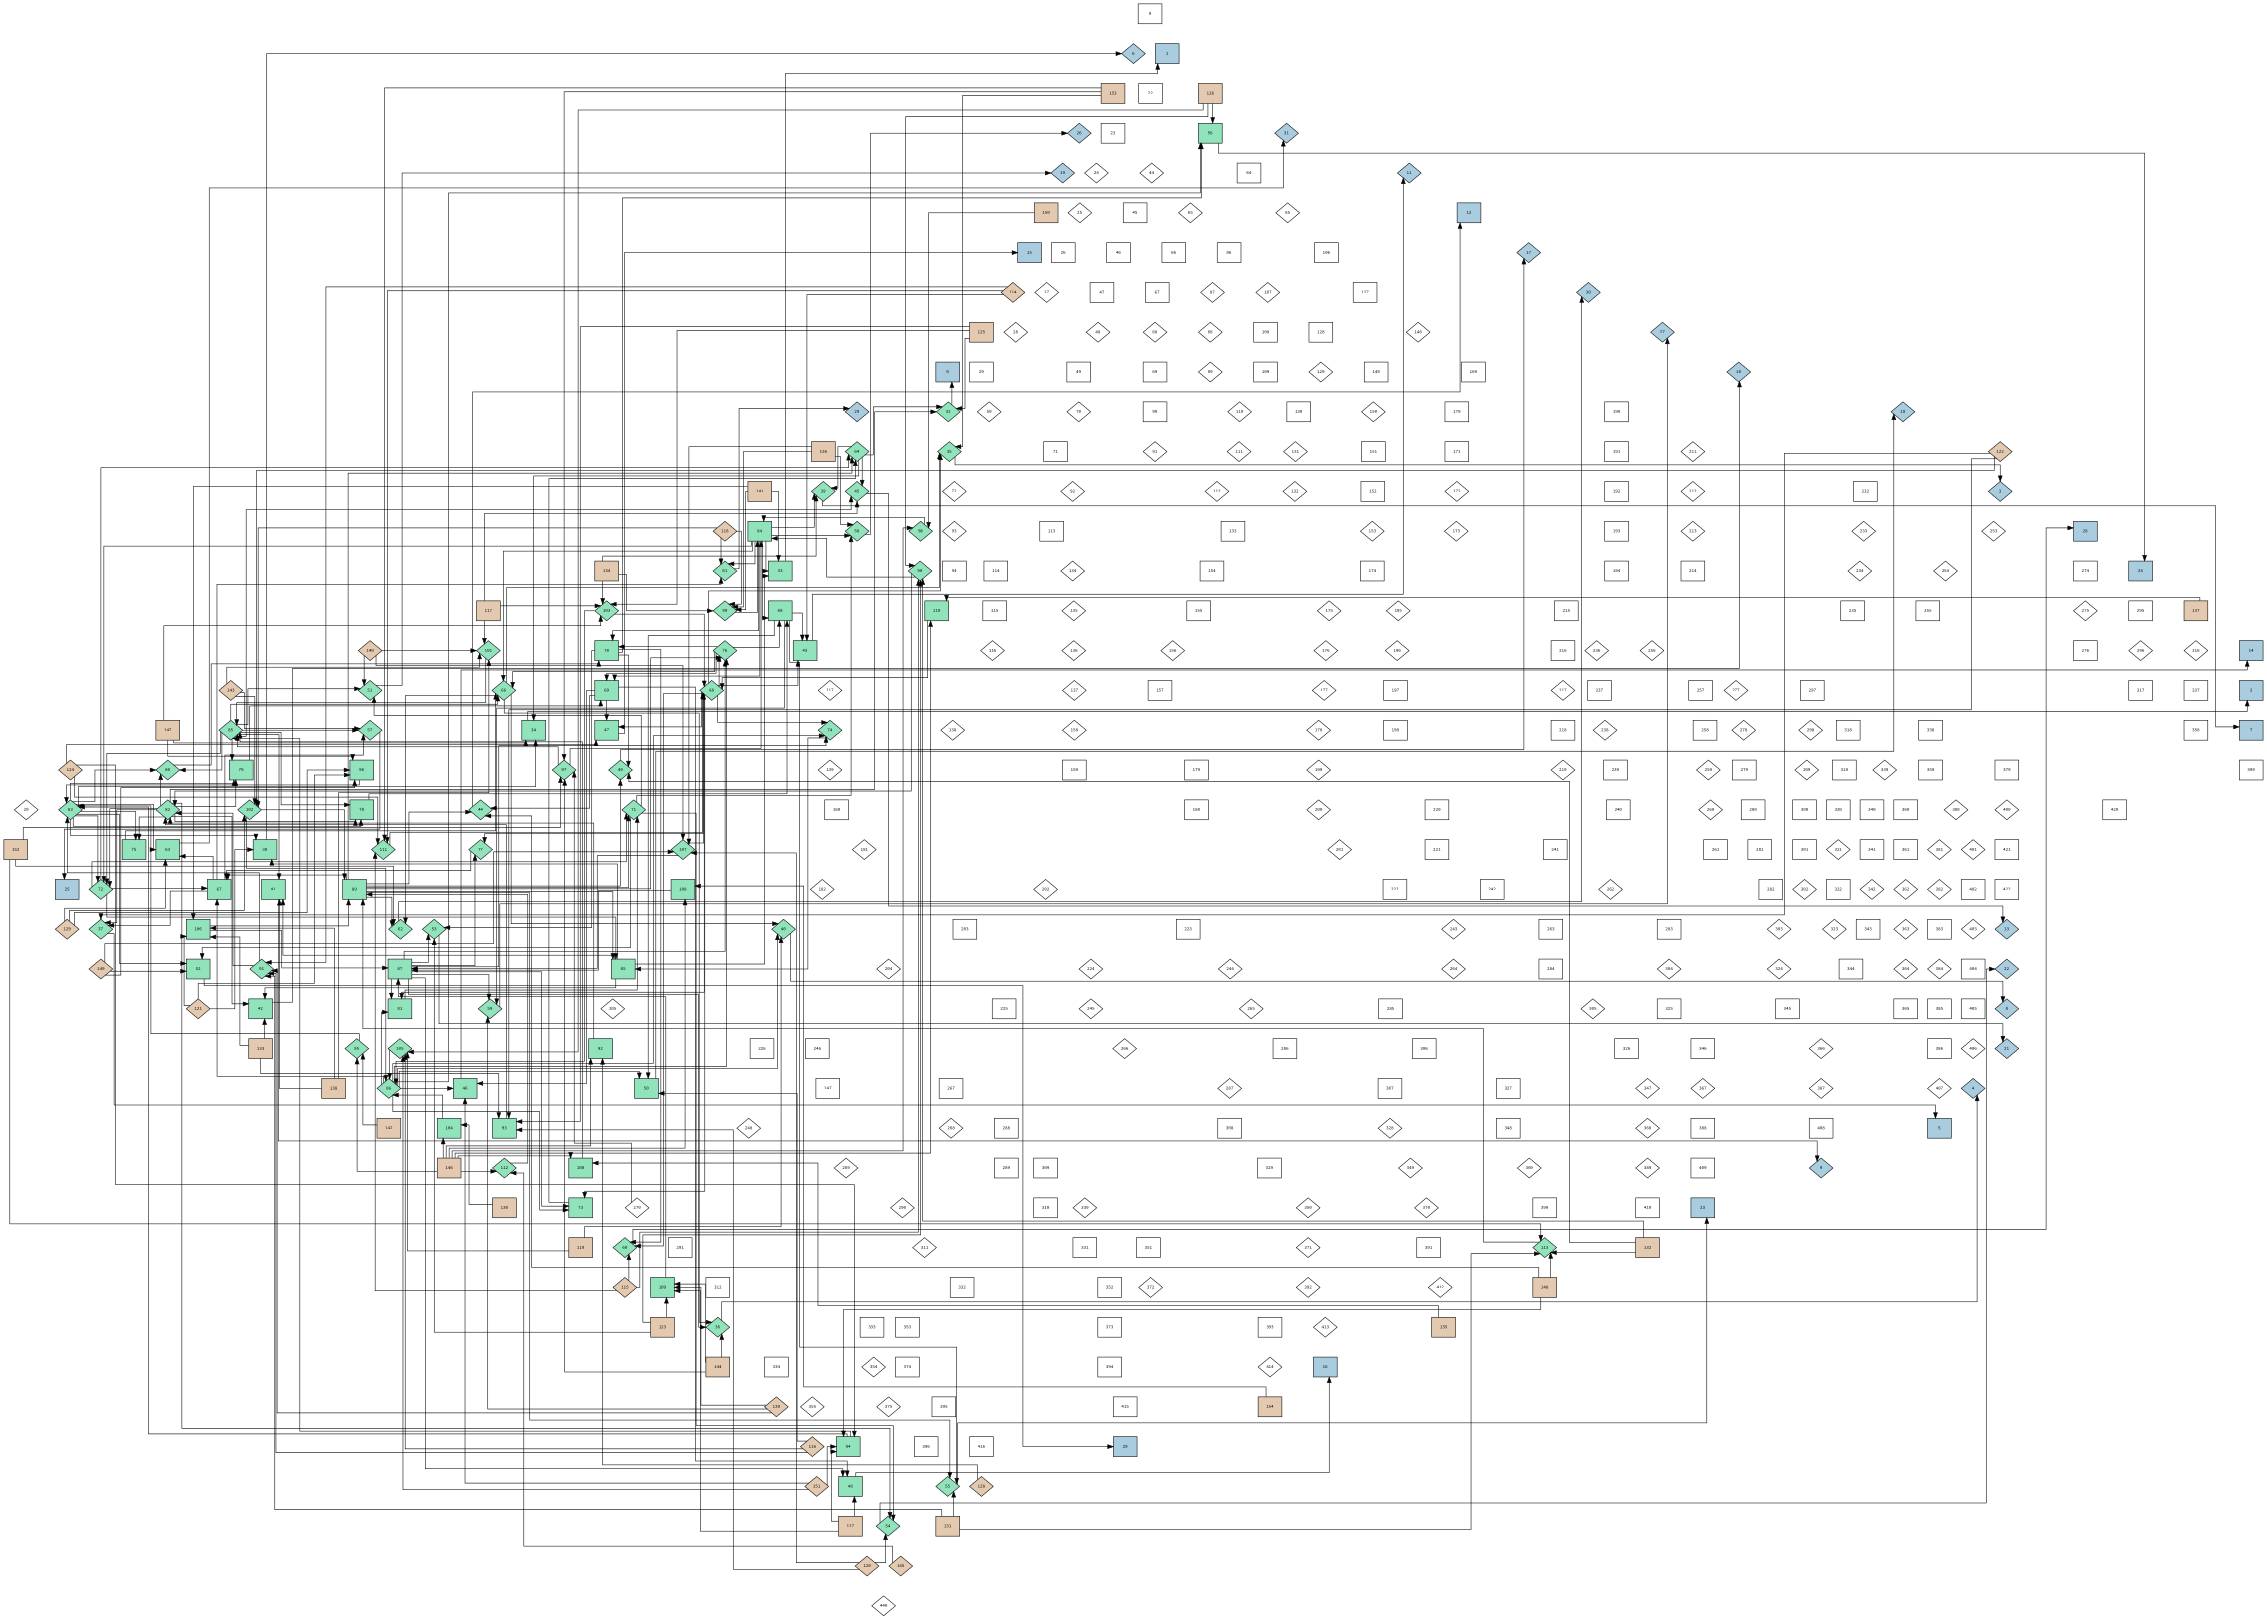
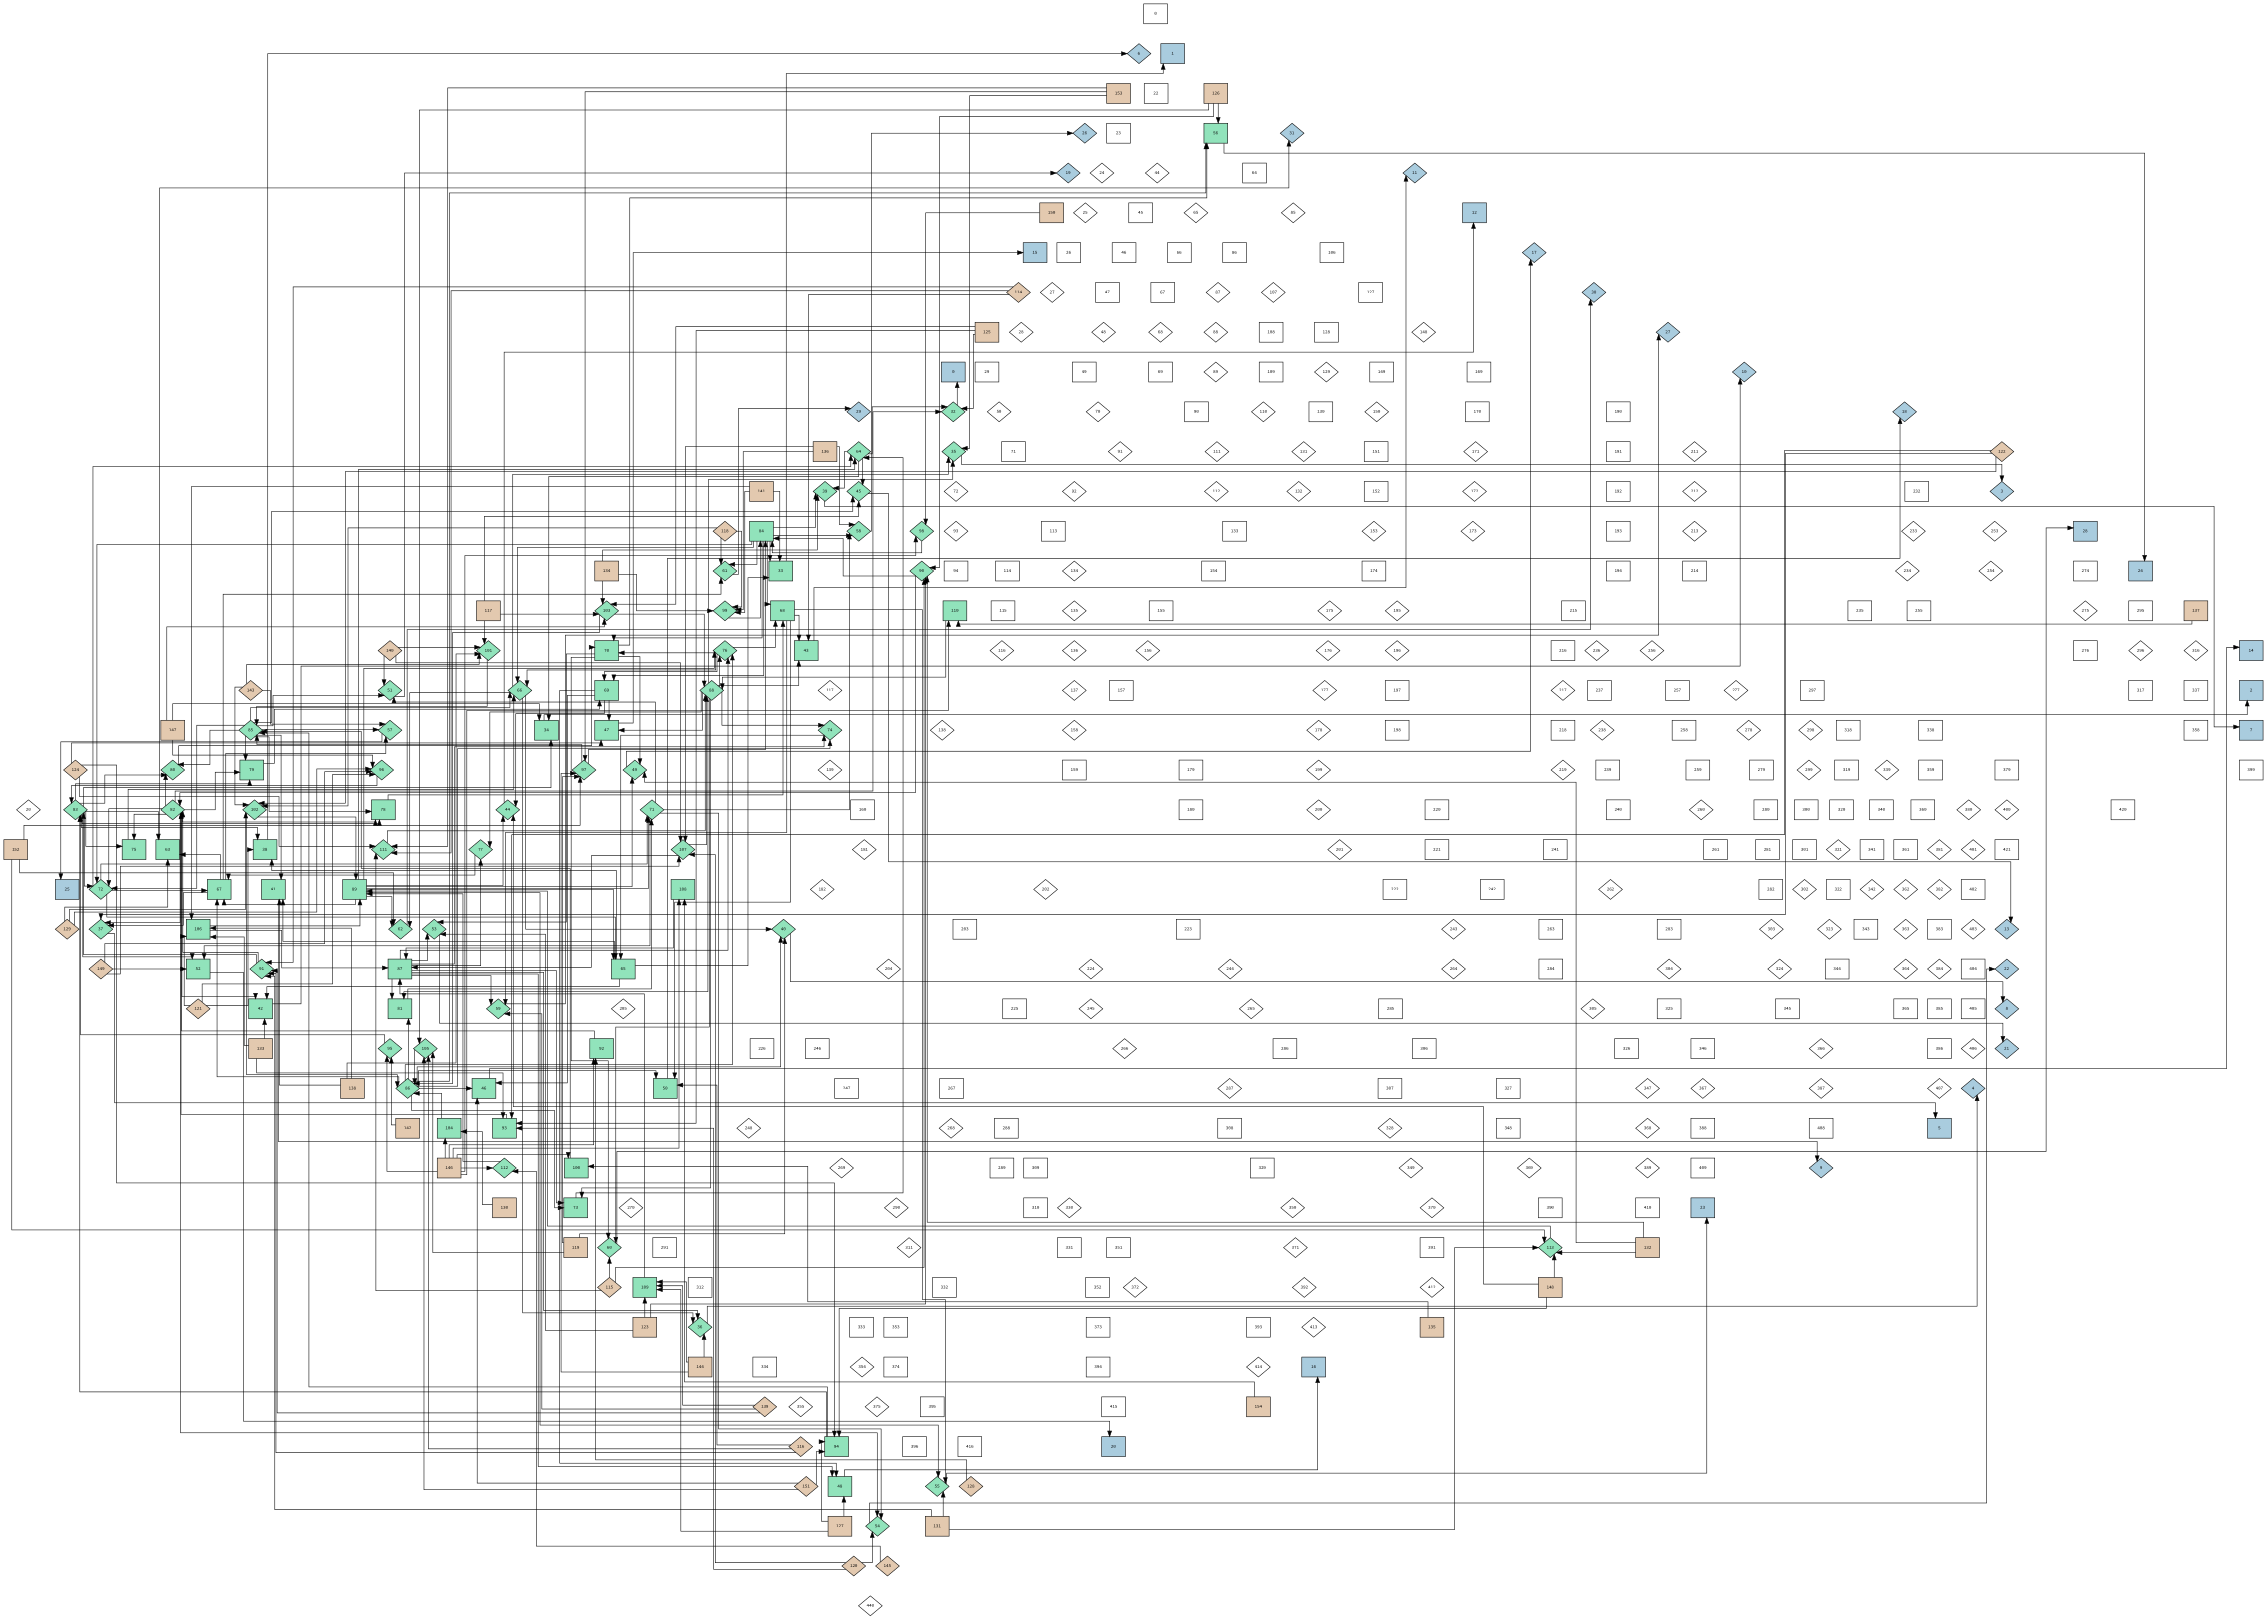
node "171": shape box -> diamond
node "96": shape box -> diamond
node "259": shape diamond -> box
node "422": removed
edge "270" -> "97": now "119" -> "97"
